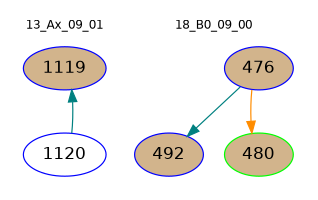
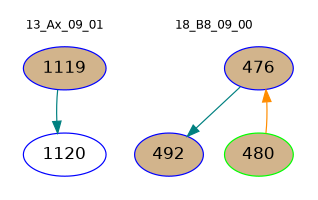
cluster "18_B0_09_00": label "18_B0_09_00" -> "18_B8_09_00"
edge "476" -> "480": reversed
edge "1120" -> "1119": reversed
